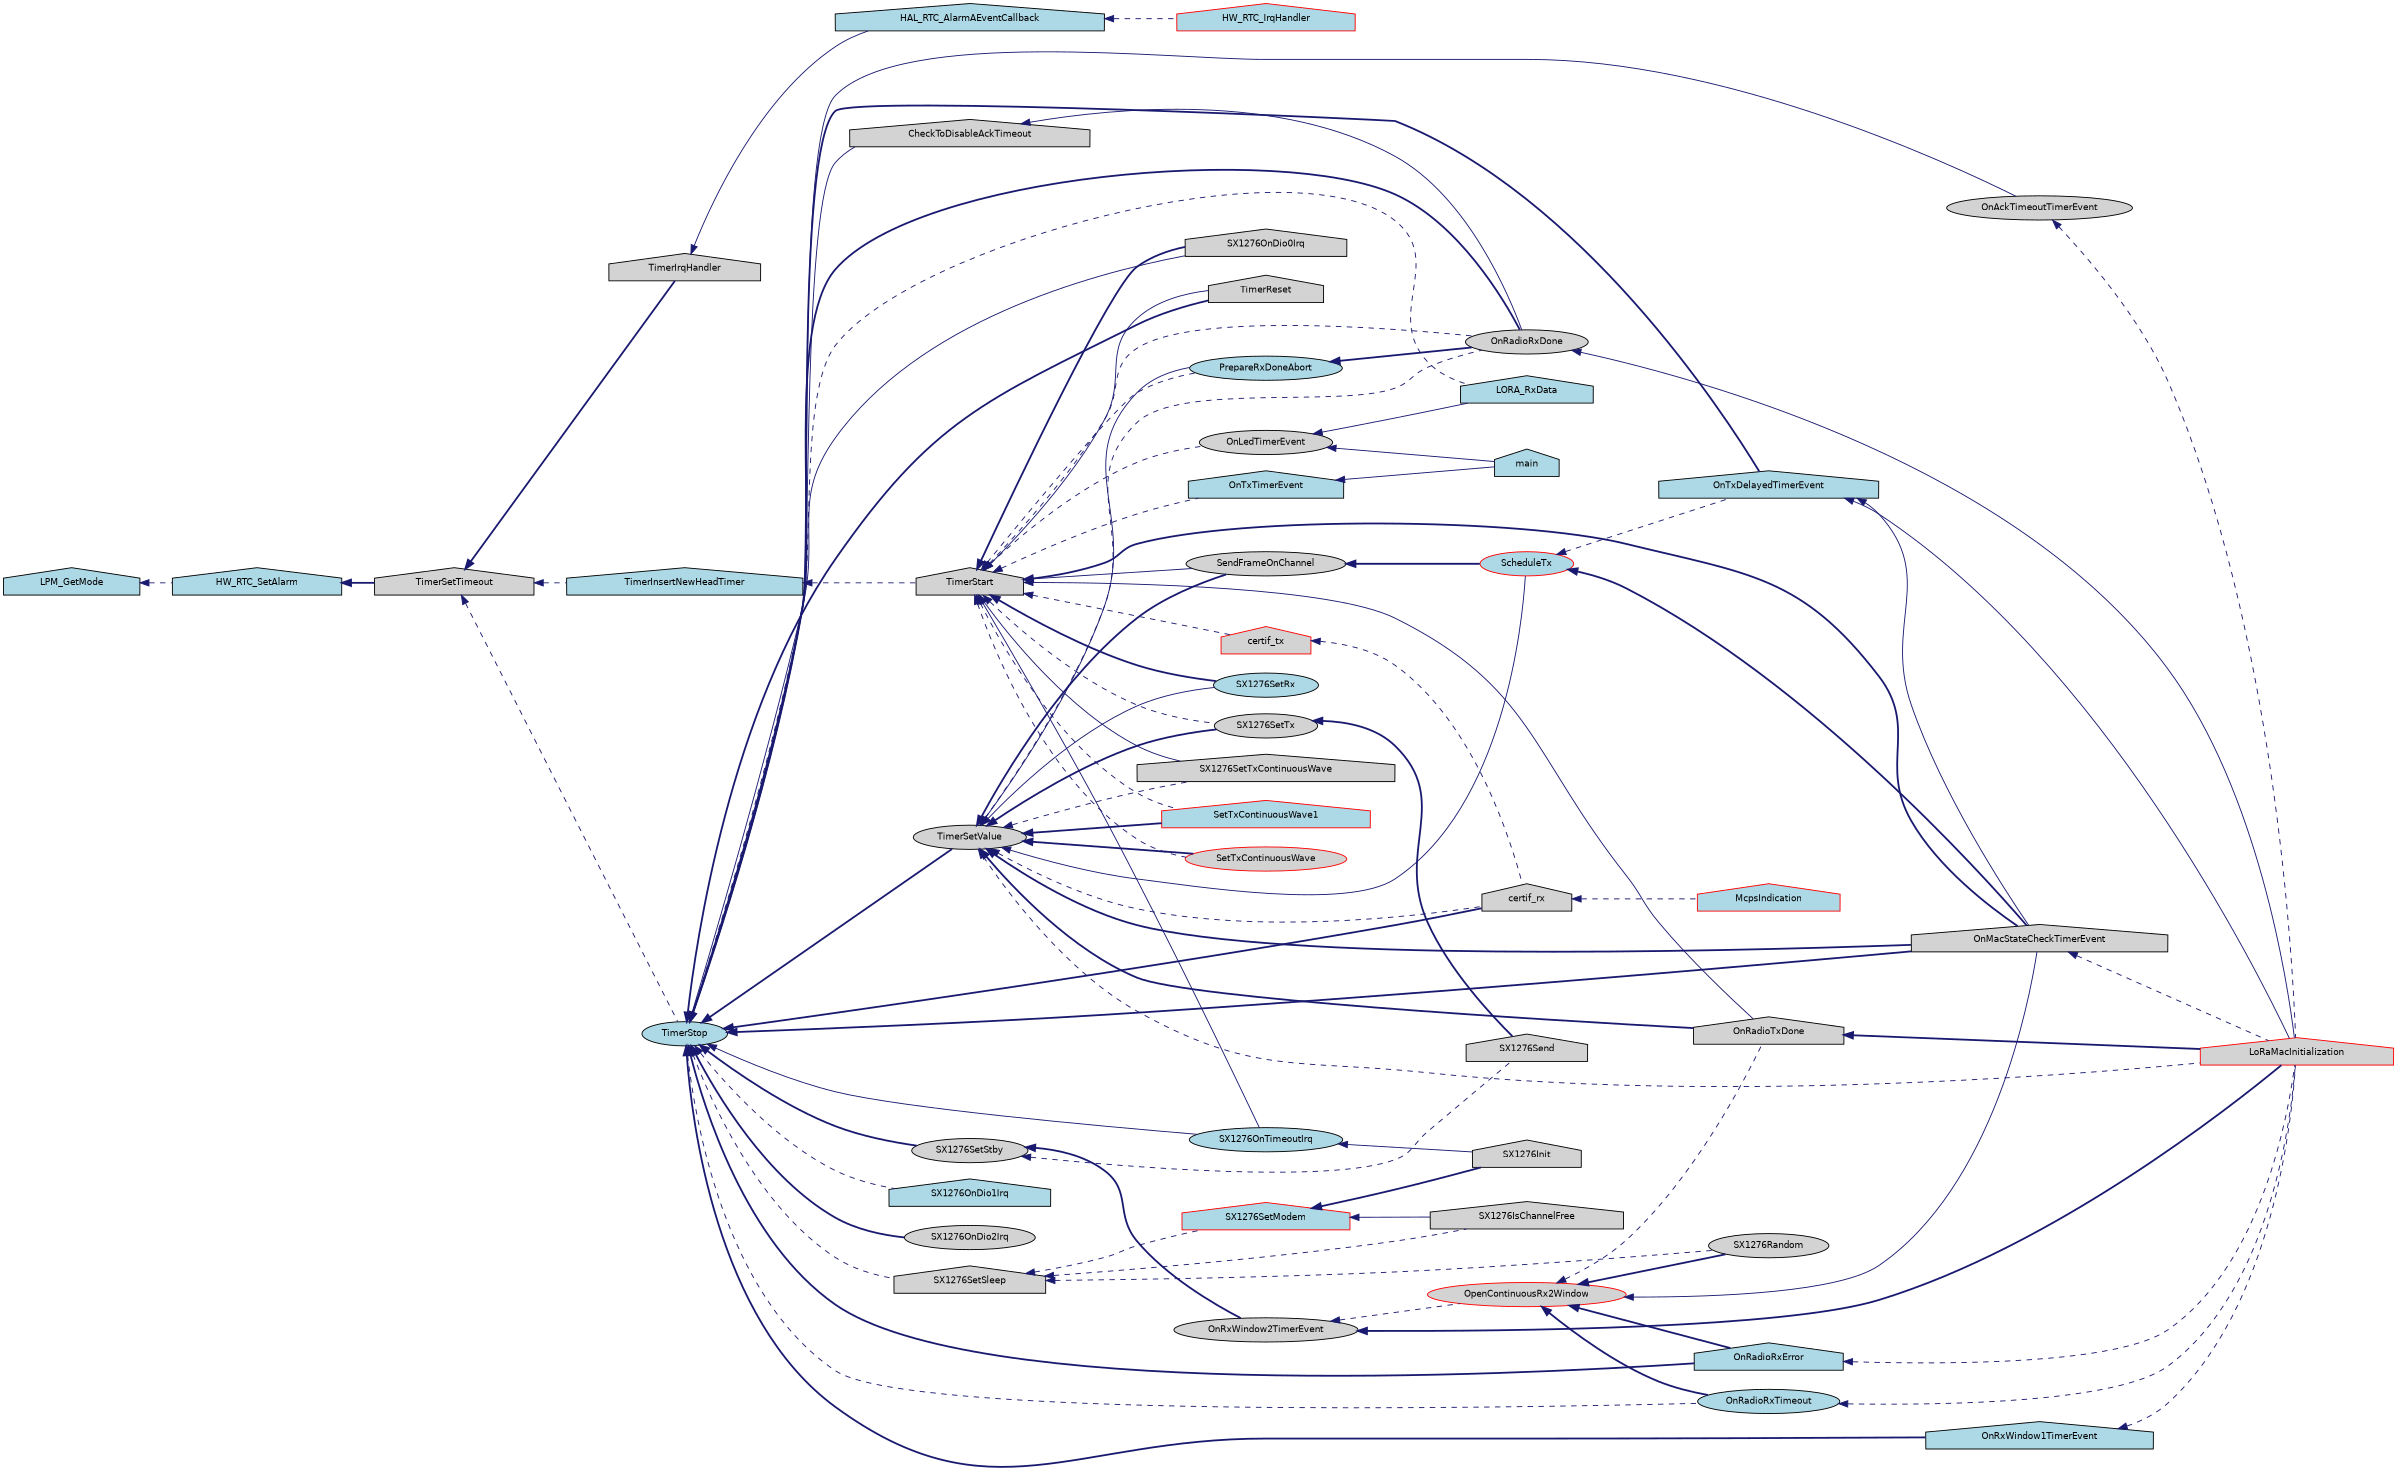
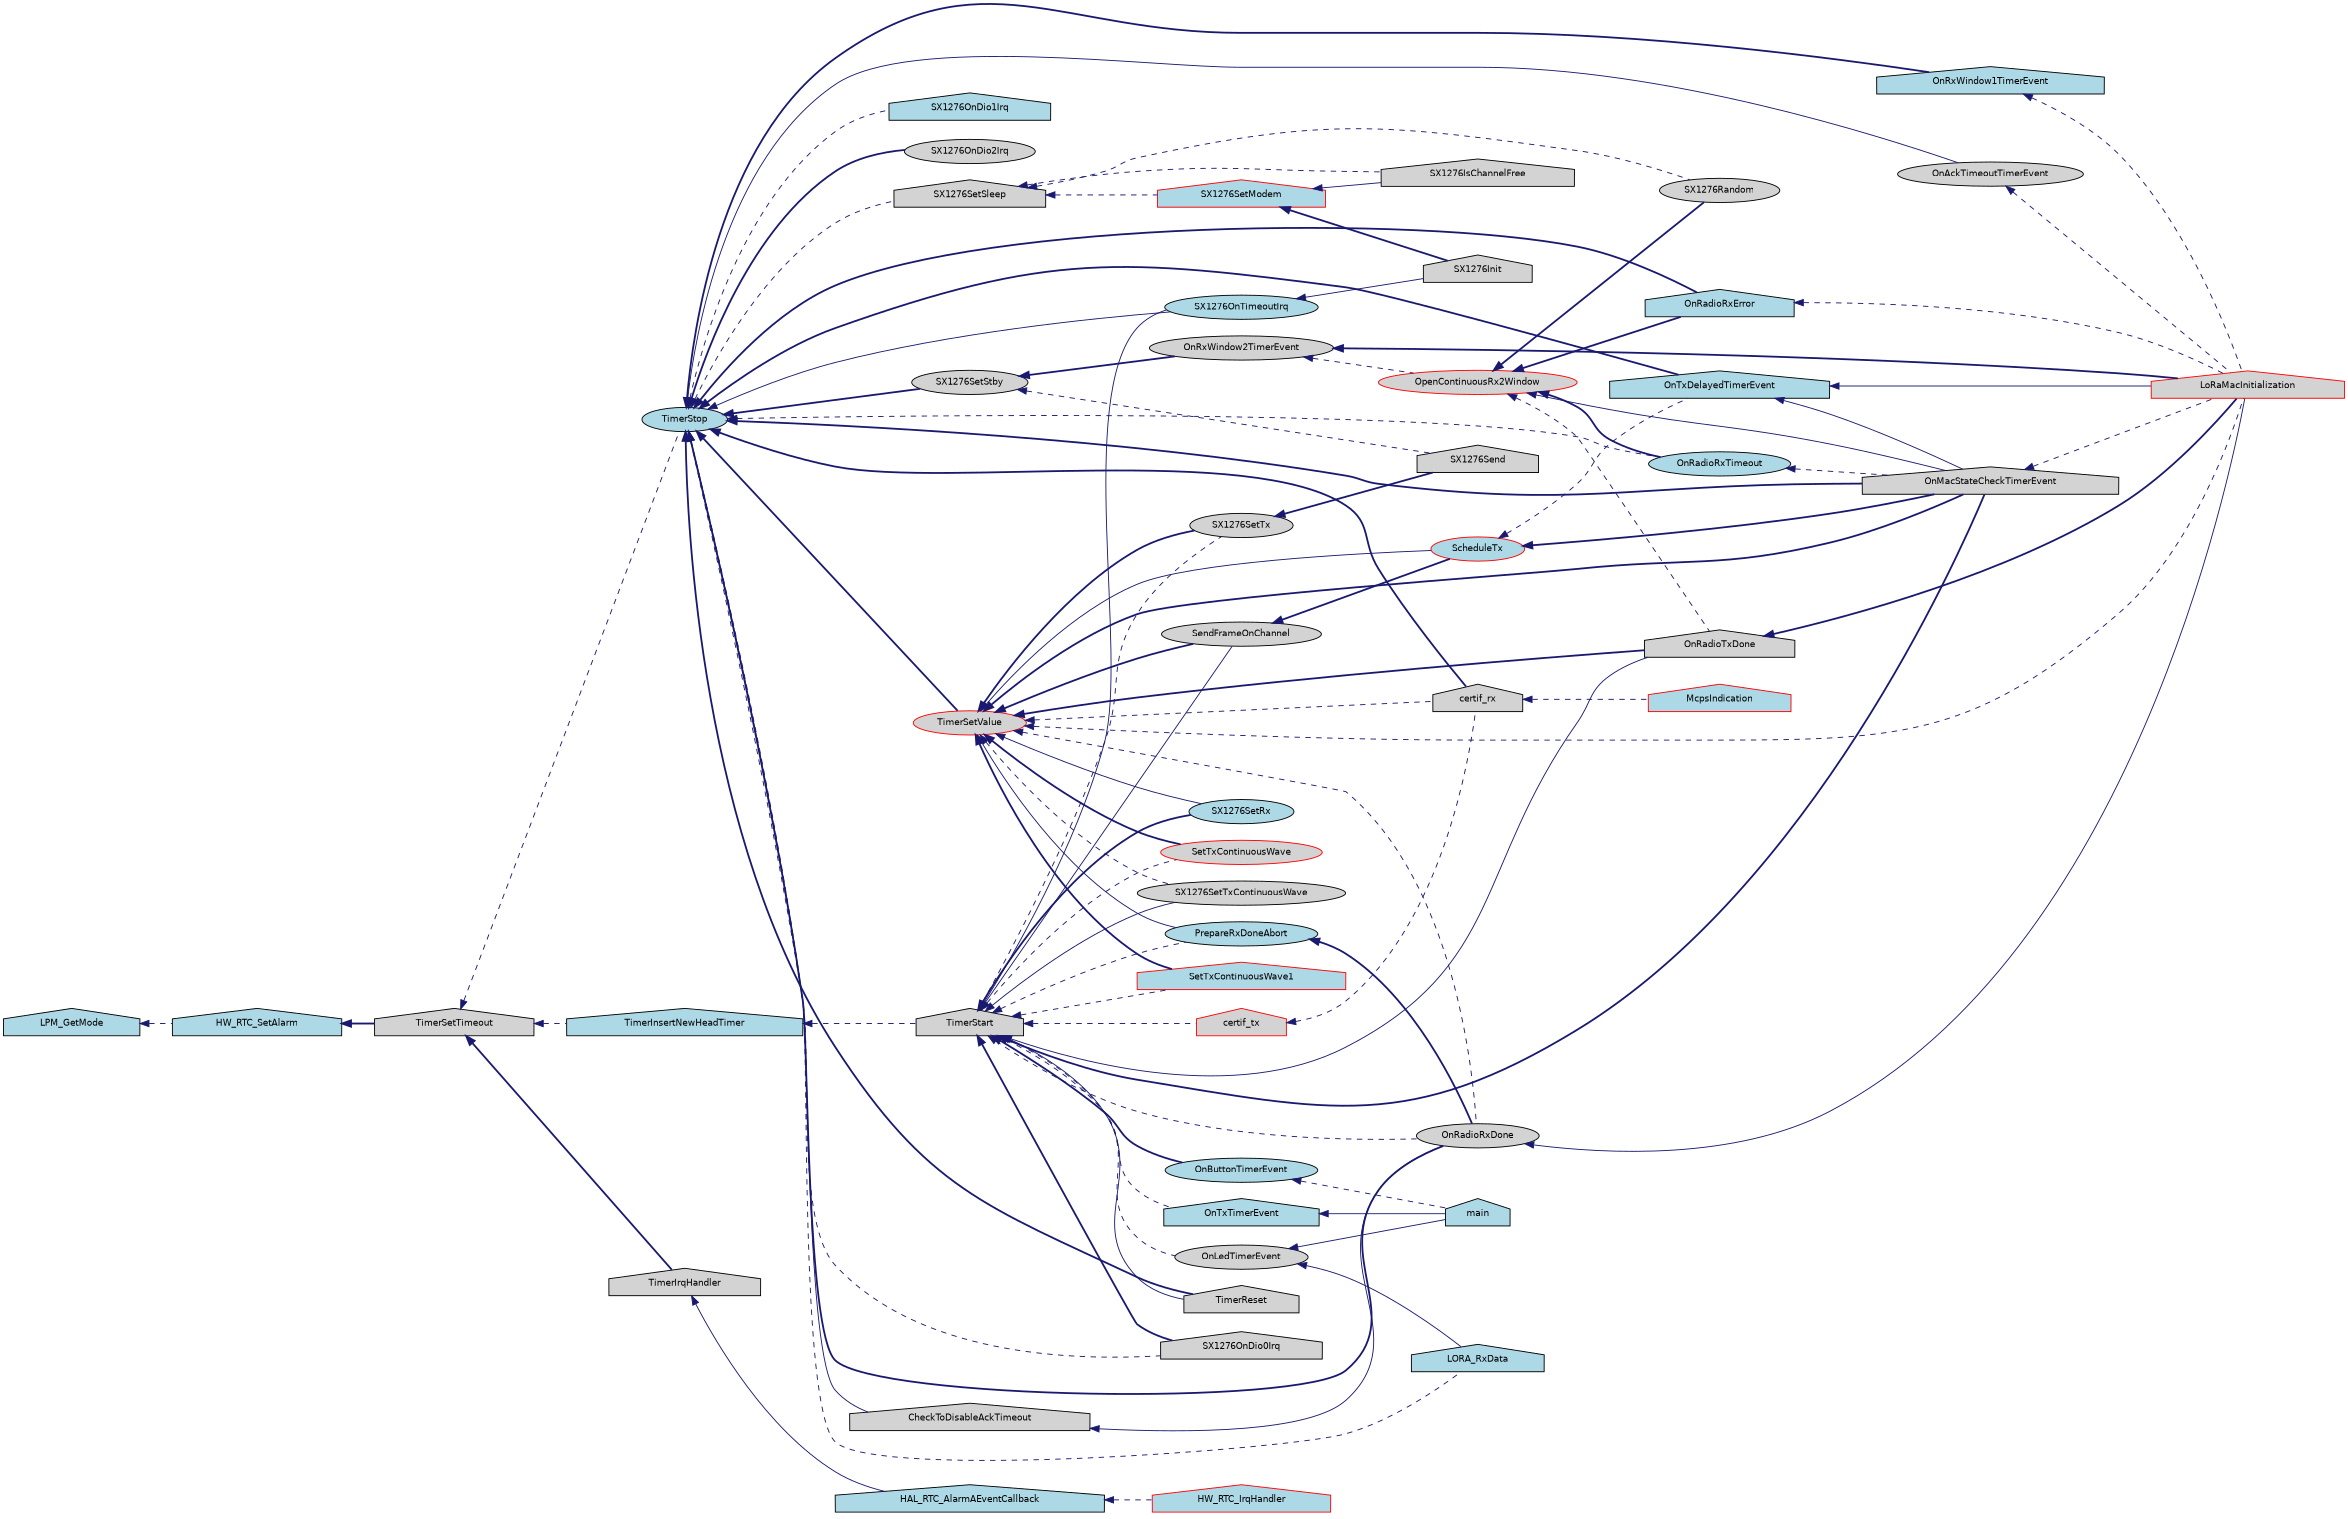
edge "SX1276OnDio0Irq" -> "TimerStop": style solid -> dashed
node "SX1276SetTxContinuousWave": shape house -> ellipse
node "TimerSetValue": color black -> red
node "OnButtonTimerEvent": added
edge "LoRaMacInitialization" -> "OnRadioRxTimeout": now "OnMacStateCheckTimerEvent" -> "OnRadioRxTimeout"
